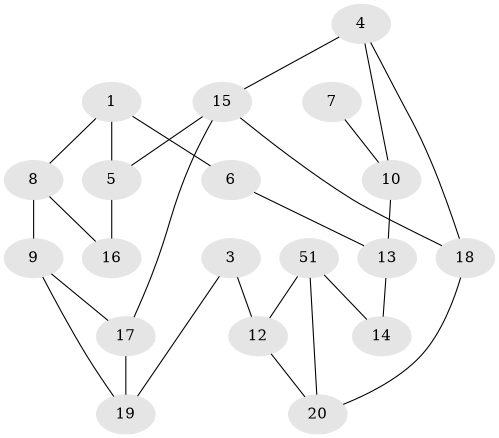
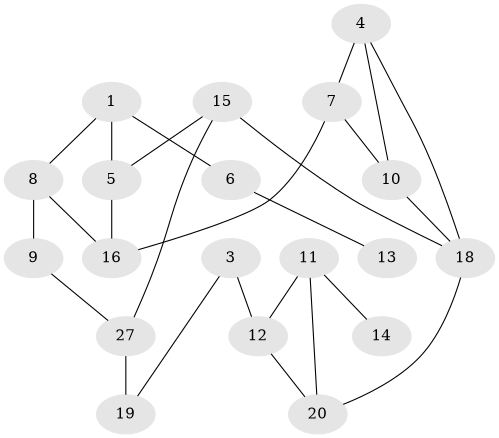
edge "4" -- "15": now "4" -- "7"
edge "7" -- "16": added
edge "10" -- "13": now "10" -- "18"
node "51": label "51" -> "11"
edge "13" -- "14": removed
node "17": label "17" -> "27"
edge "9" -- "19": removed
